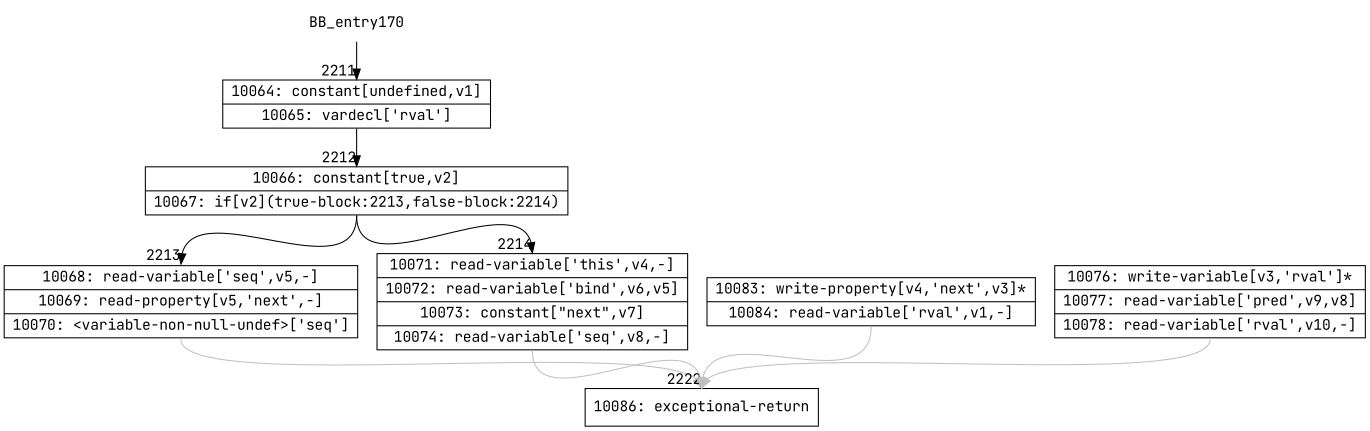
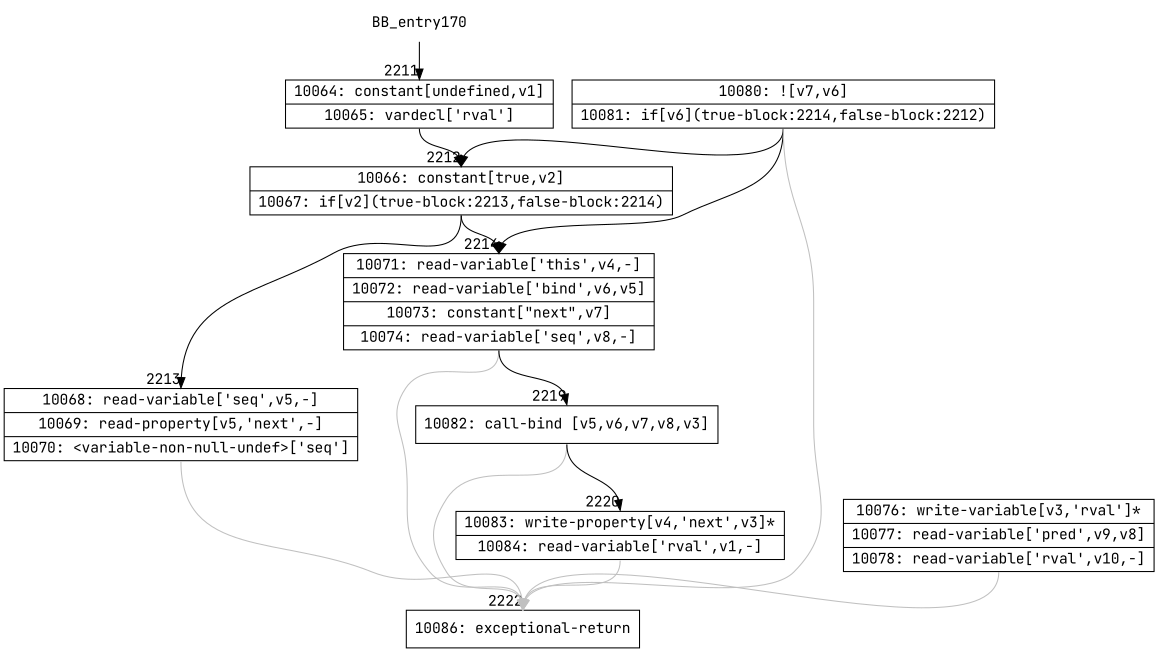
node "10080: ![v7,v6]": added
node "10082: call-bind [v5,v6,v7,v8,v3]": added
